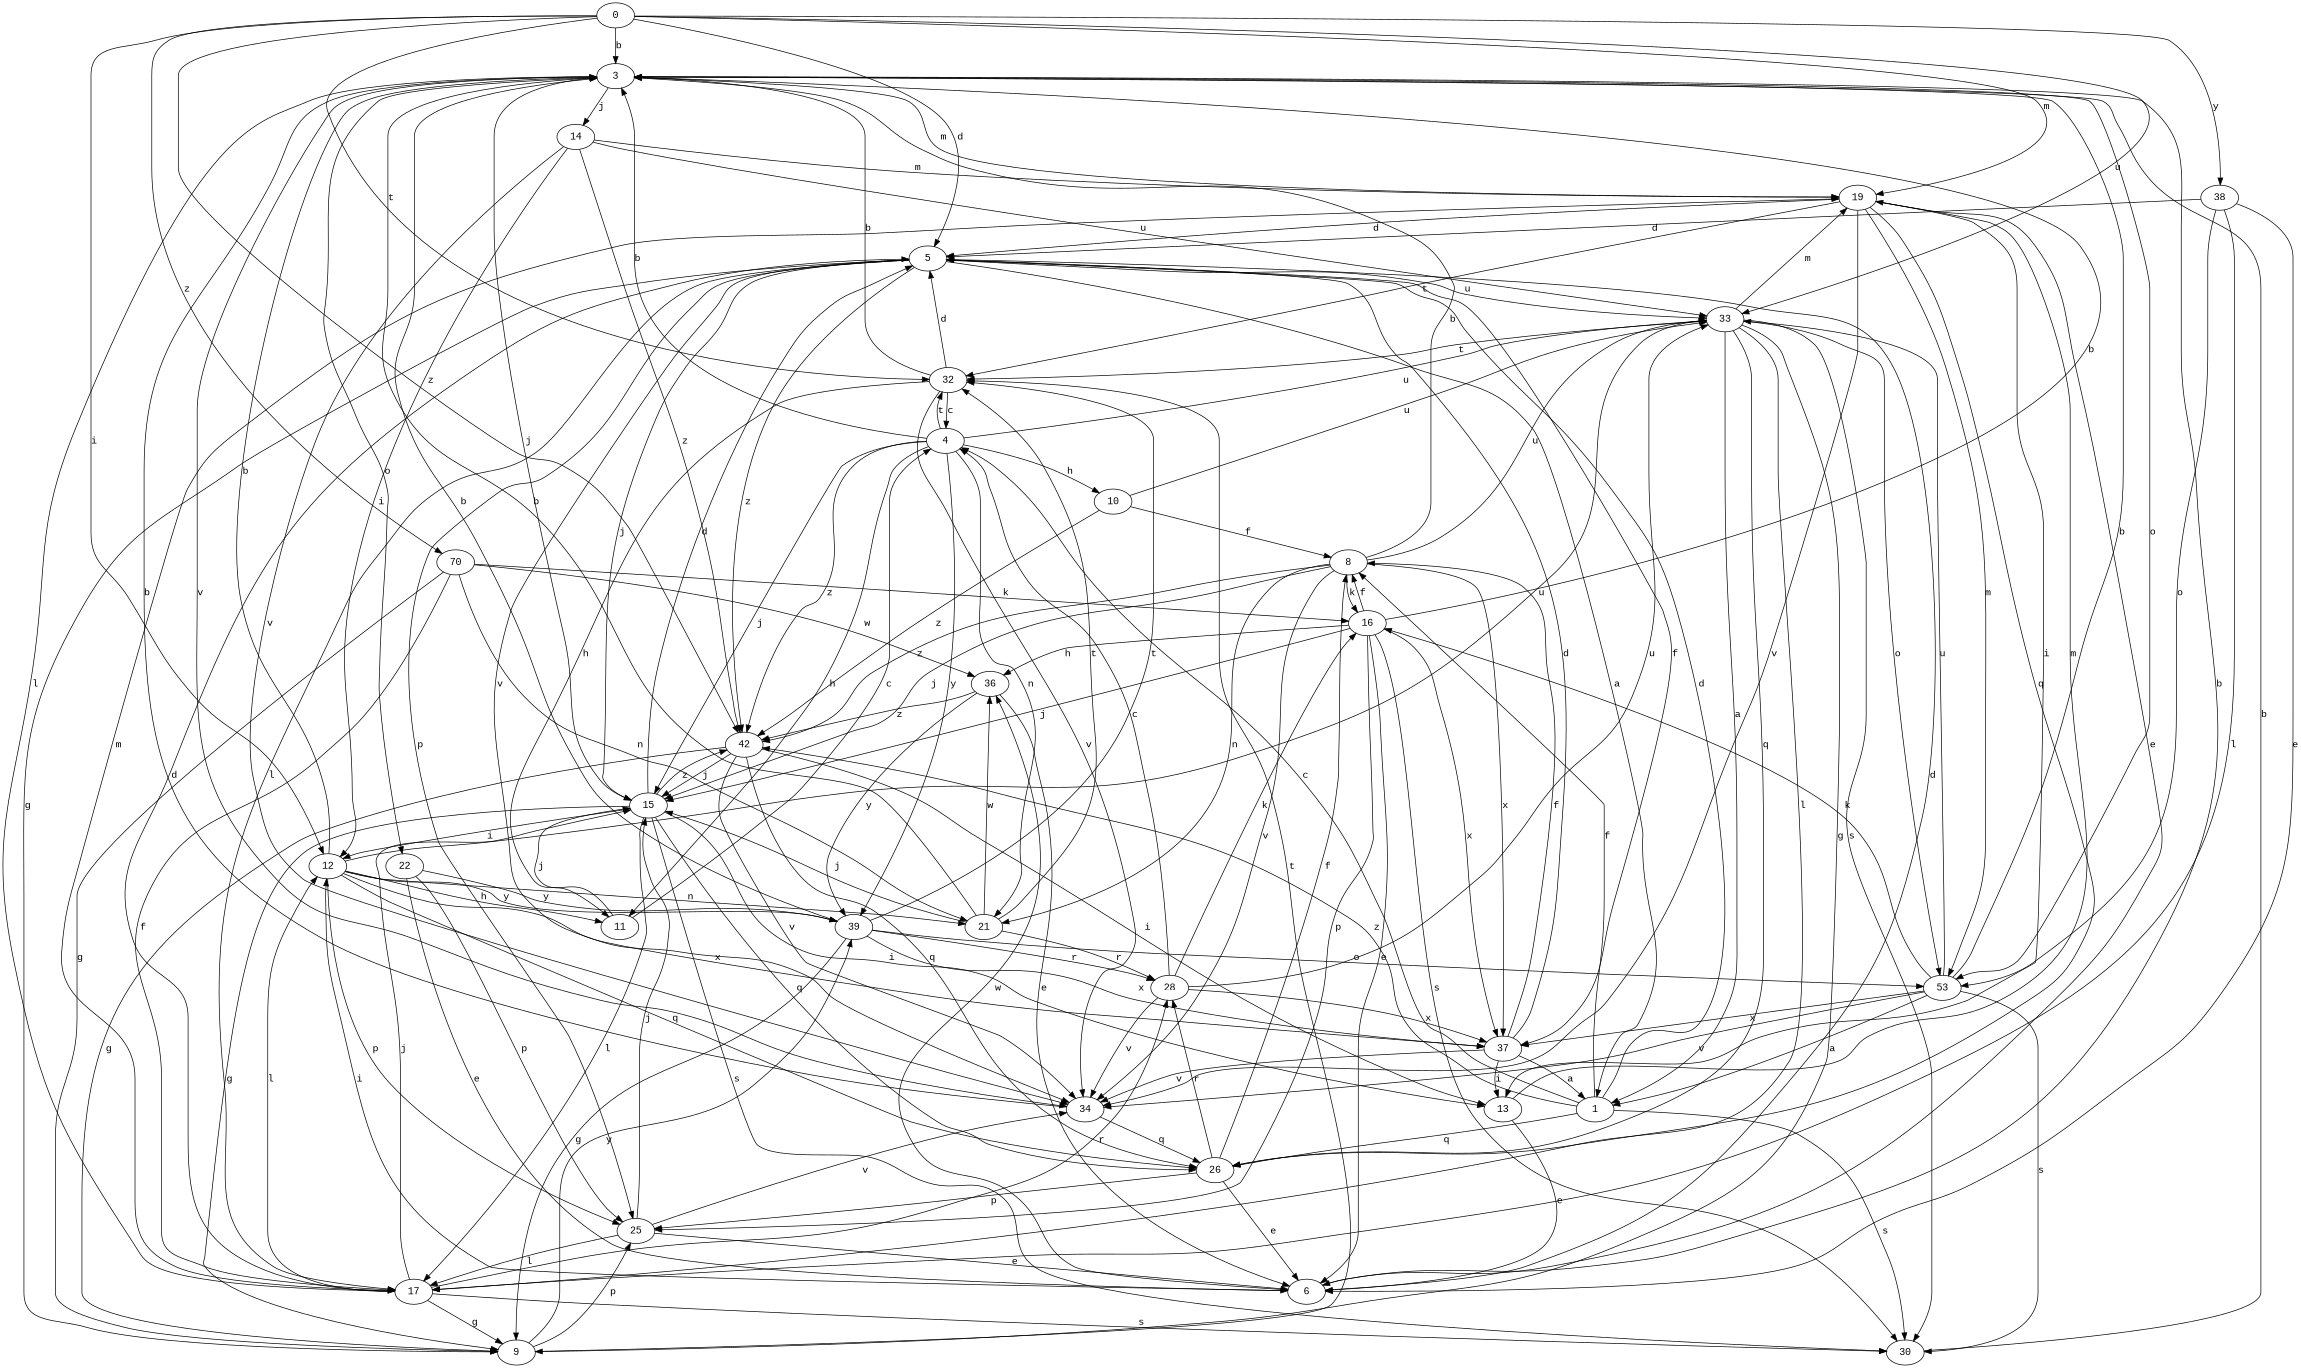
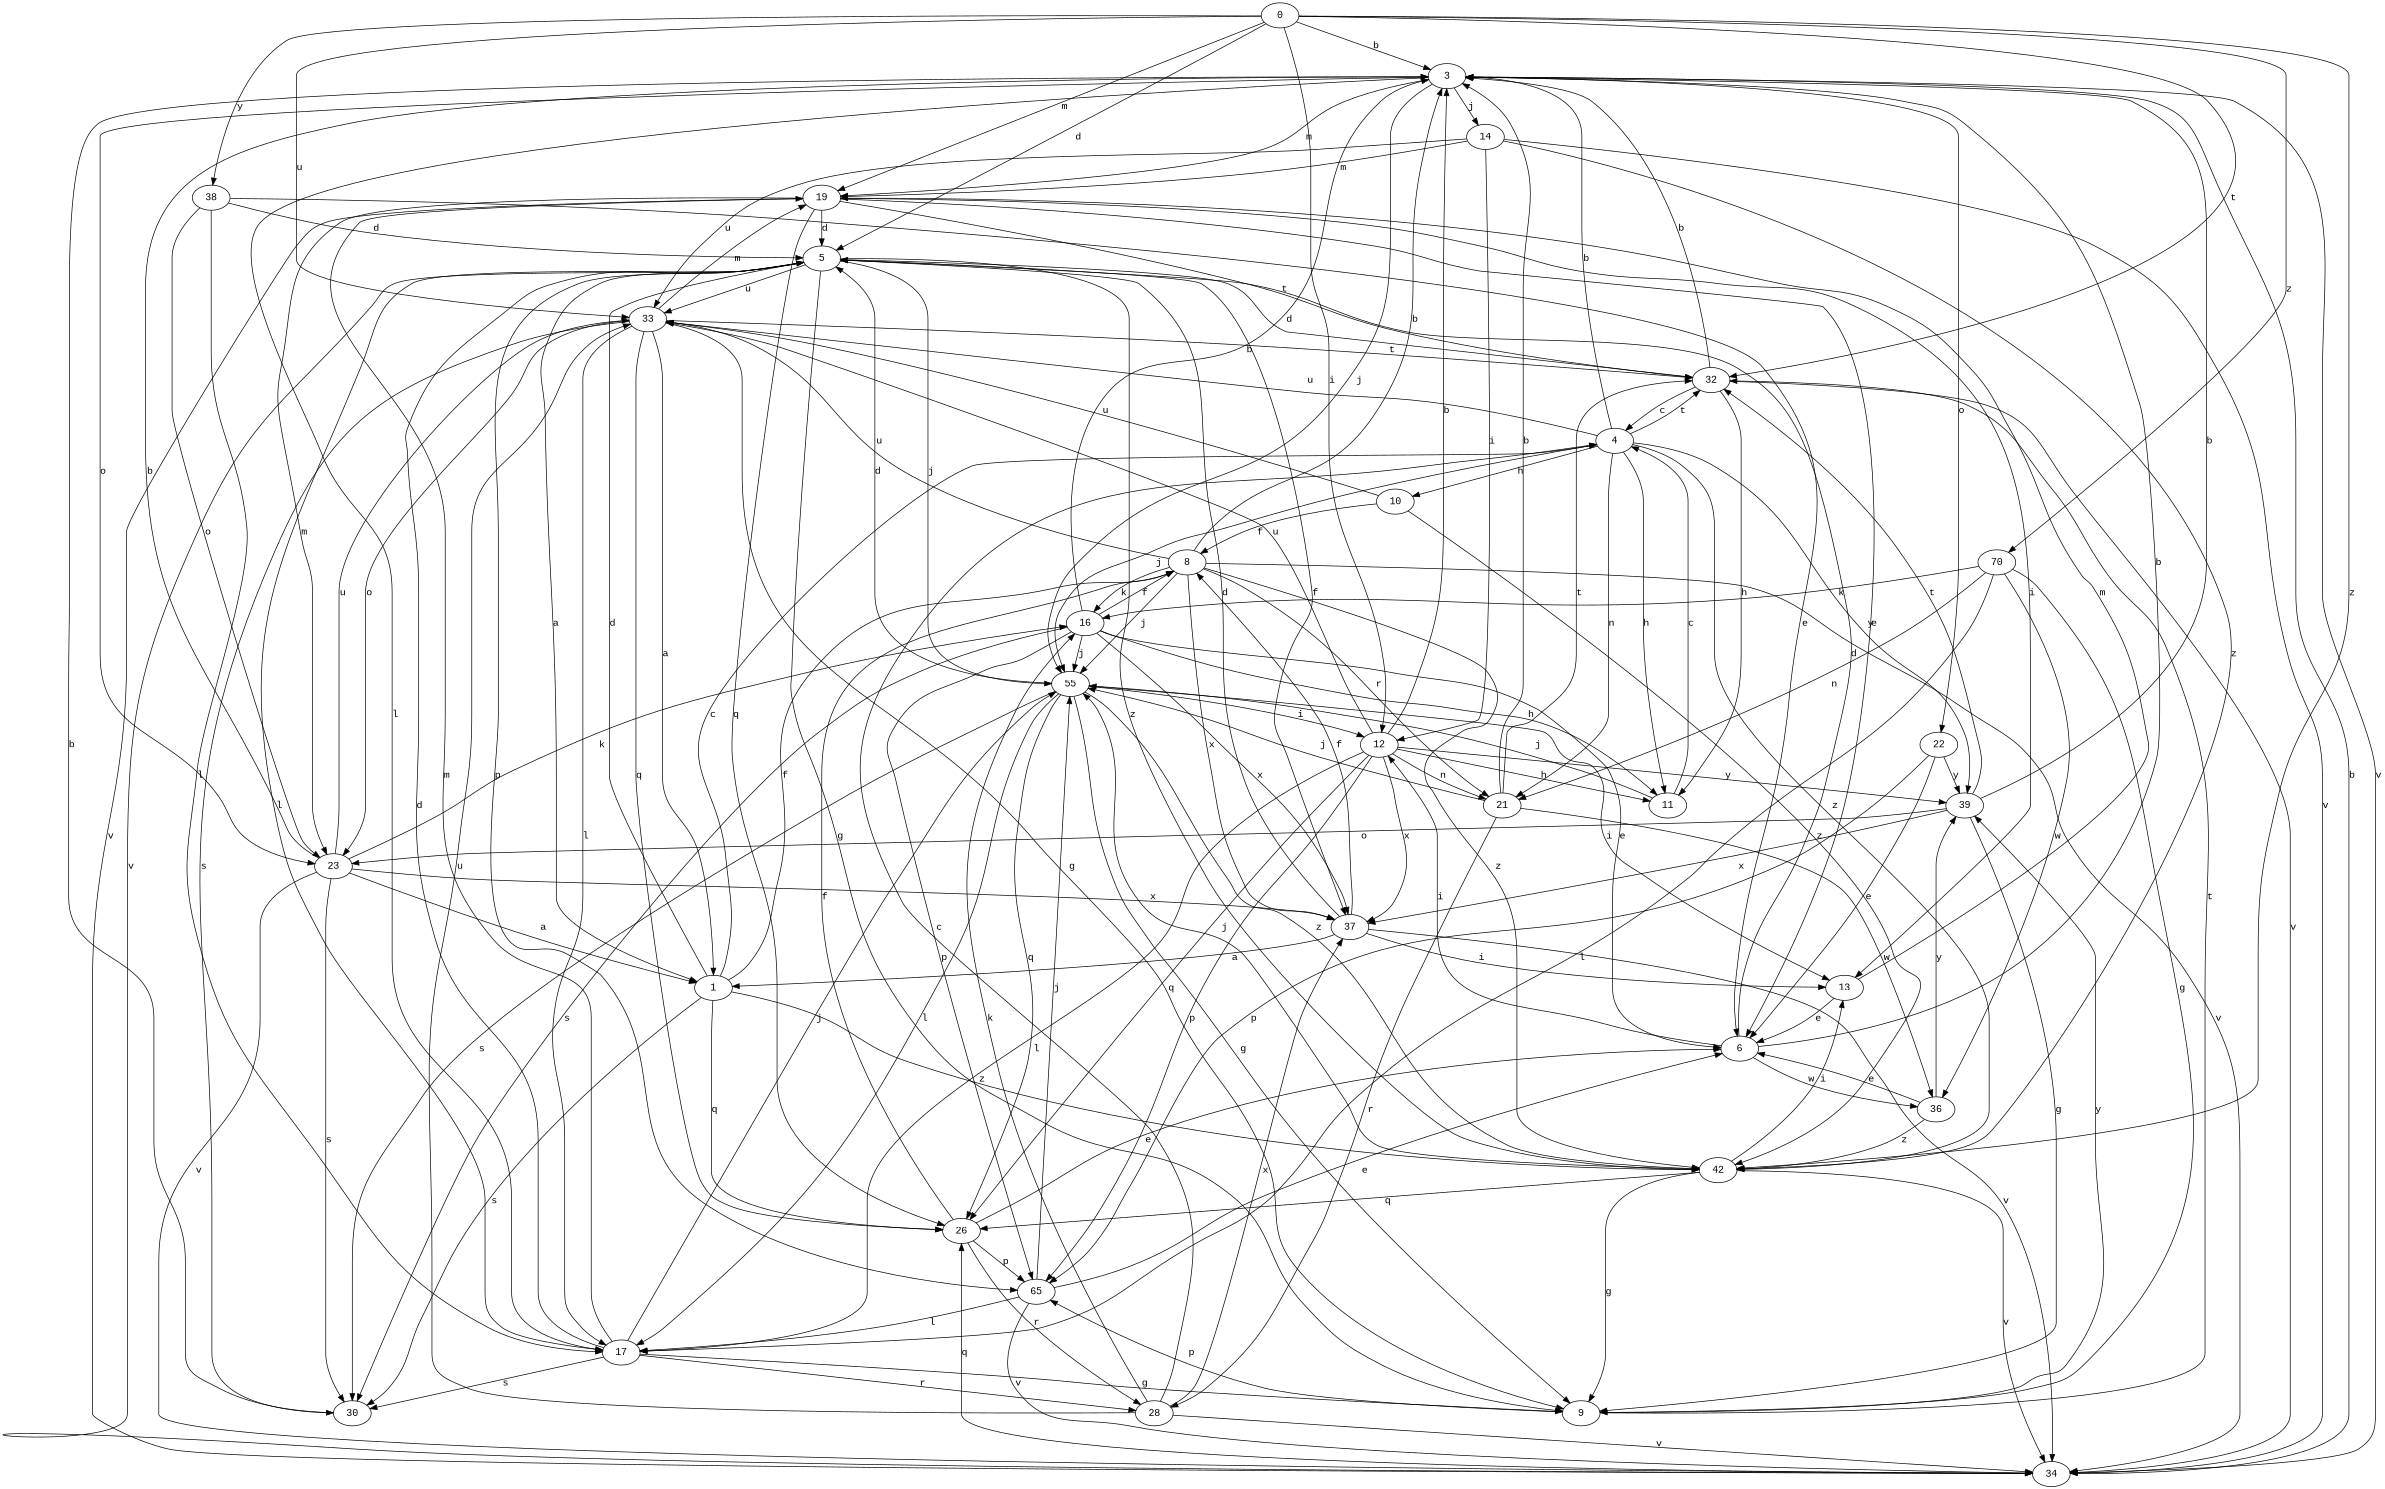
edge "16" -> "36": now "16" -> "11"
edge "8" -> "21": label "n" -> "r"
node "15": label "15" -> "55"
edge "70" -> "17": label "f" -> "l"
edge "39" -> "28": removed, label "r"
node "53": label "53" -> "23"
edge "17" -> "12": reversed
node "25": label "25" -> "65"
